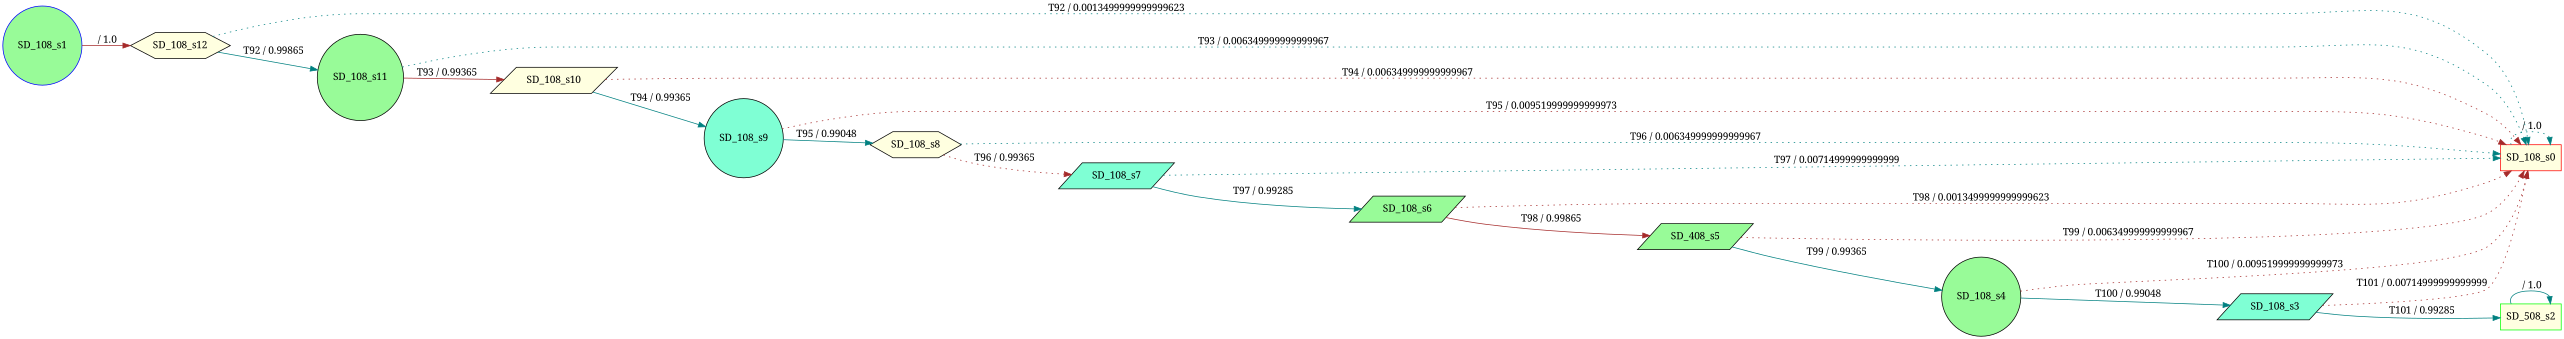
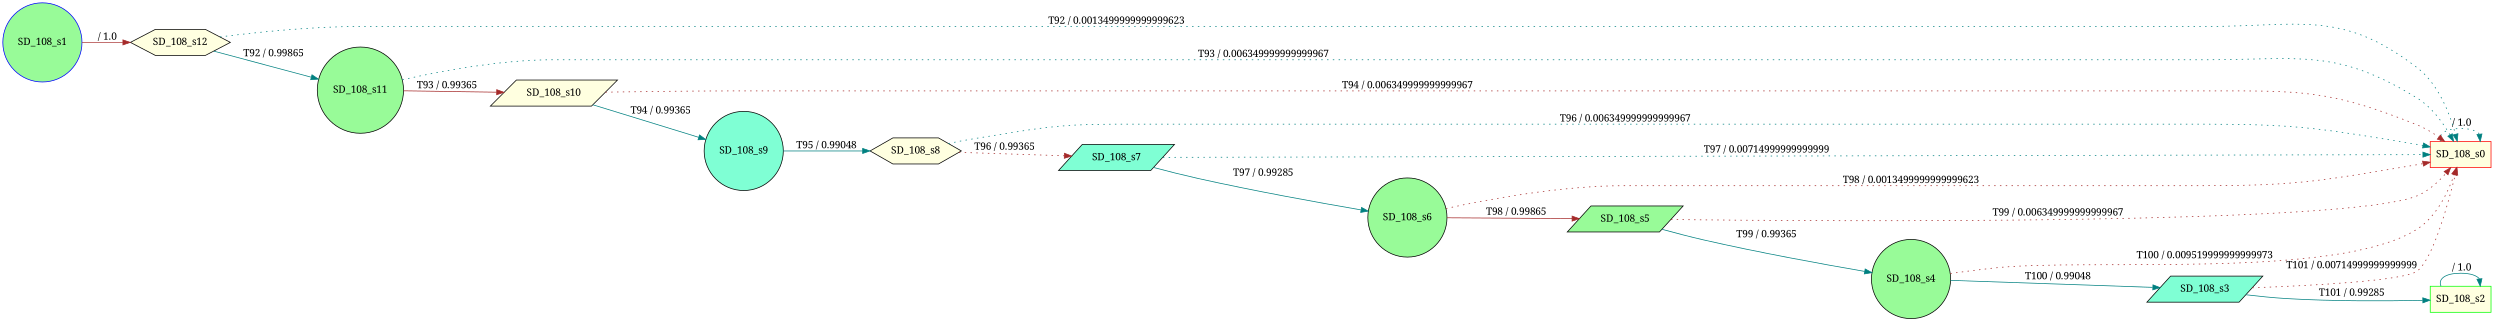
edge "SD_108_s9" -> "SD_108_s0": removed, label "T95 / 0.009519999999999973"
node "SD_108_s6": shape parallelogram -> circle
node "SD_408_s5": label "SD_408_s5" -> "SD_108_s5"
node "SD_508_s2": label "SD_508_s2" -> "SD_108_s2"
